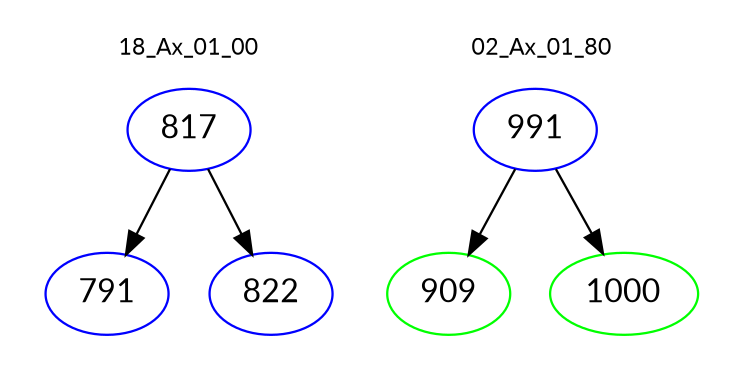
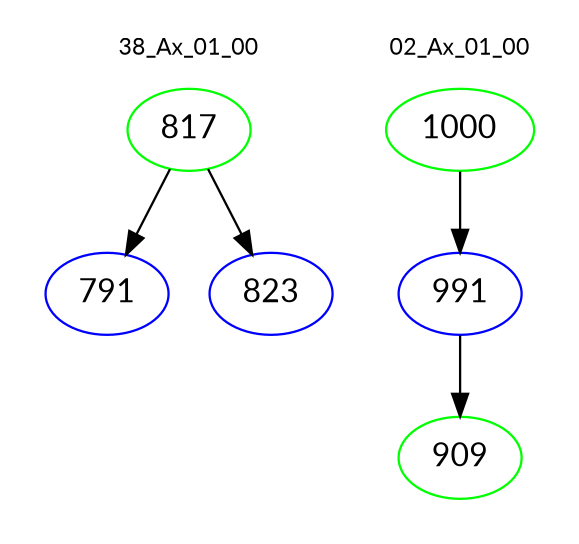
cluster "18_Ax_01_00": label "18_Ax_01_00" -> "38_Ax_01_00"
cluster "02_Ax_01_80": label "02_Ax_01_80" -> "02_Ax_01_00"
node "817": color blue -> green
edge "991" -> "1000": reversed
node "822": label "822" -> "823"
